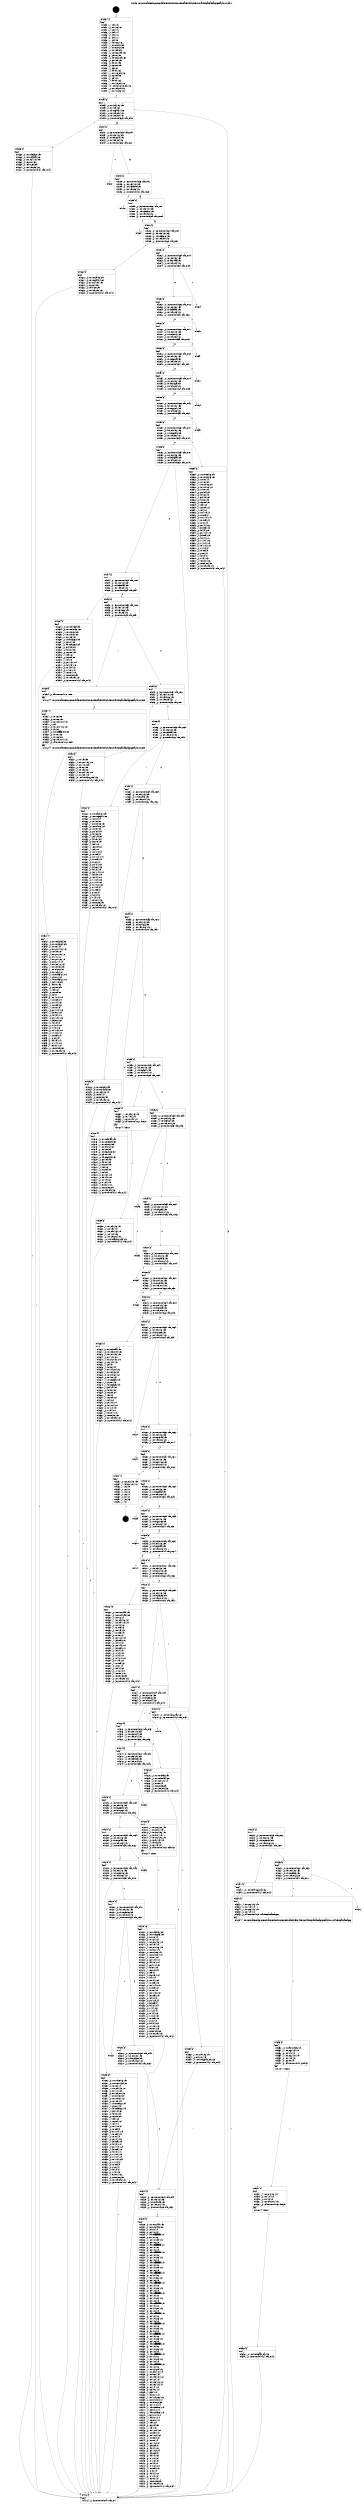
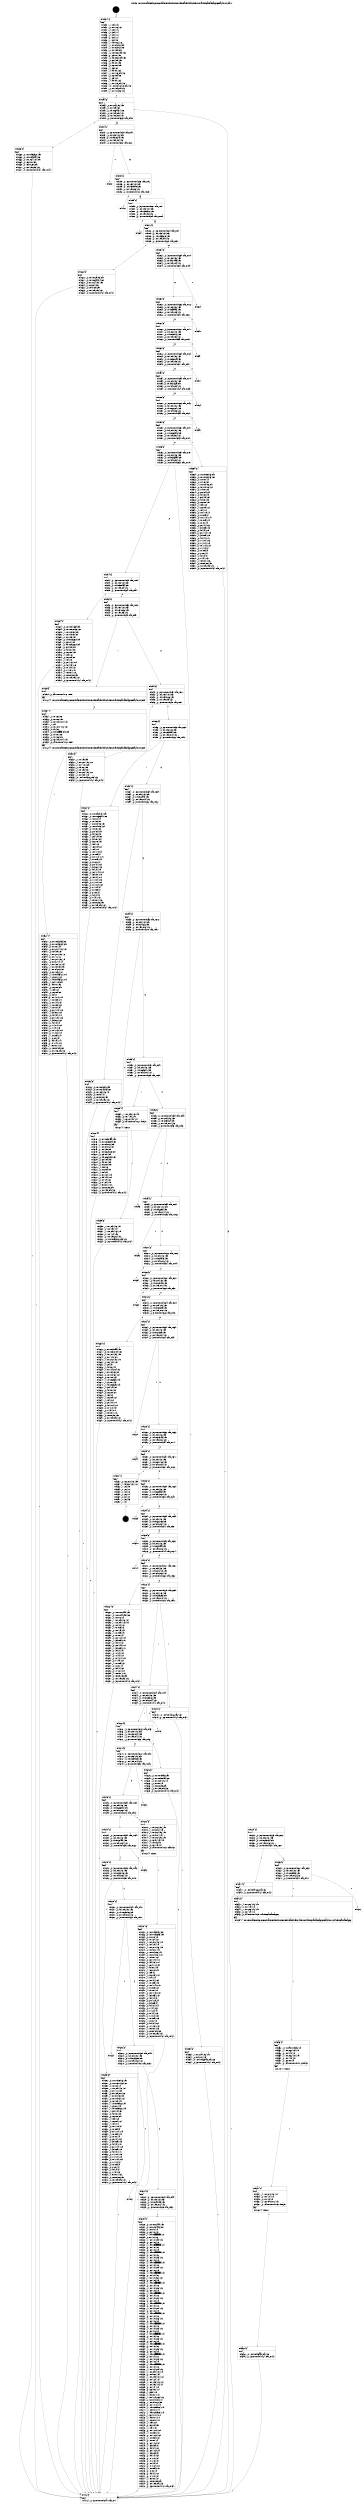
edge "0x403ae3" -> "0x403db5": now "0x402ff4 [28]" -> "0x403db5"
edge "0x403e3d [28]" -> "0x403224 [28]": now "0x403e3d [28]" -> "0x404164 [5]"
node "0x4040cc": added
